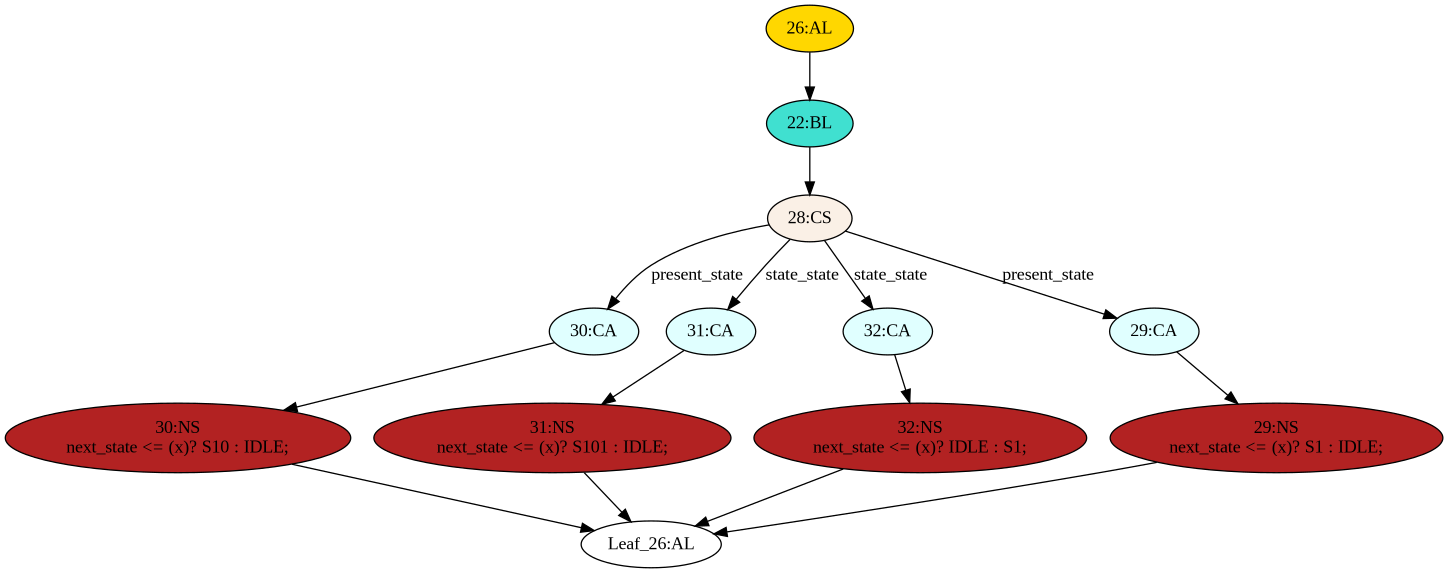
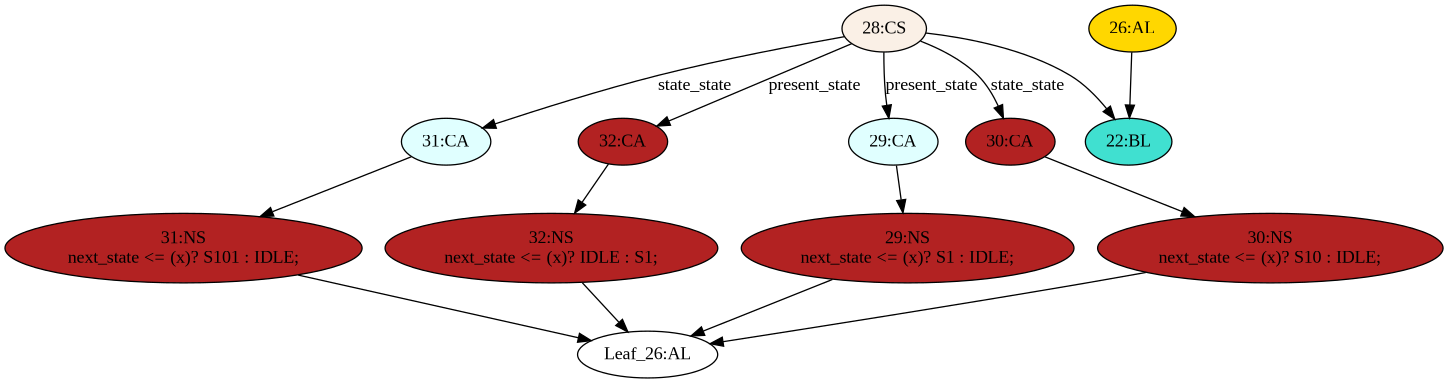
edge "22:BL" -> "28:CS": reversed
edge "28:CS" -> "30:CA": label "present_state" -> "state_state"
edge "28:CS" -> "32:CA": label "state_state" -> "present_state"
node "30:CA": fillcolor lightcyan -> firebrick
node "32:CA": fillcolor lightcyan -> firebrick
